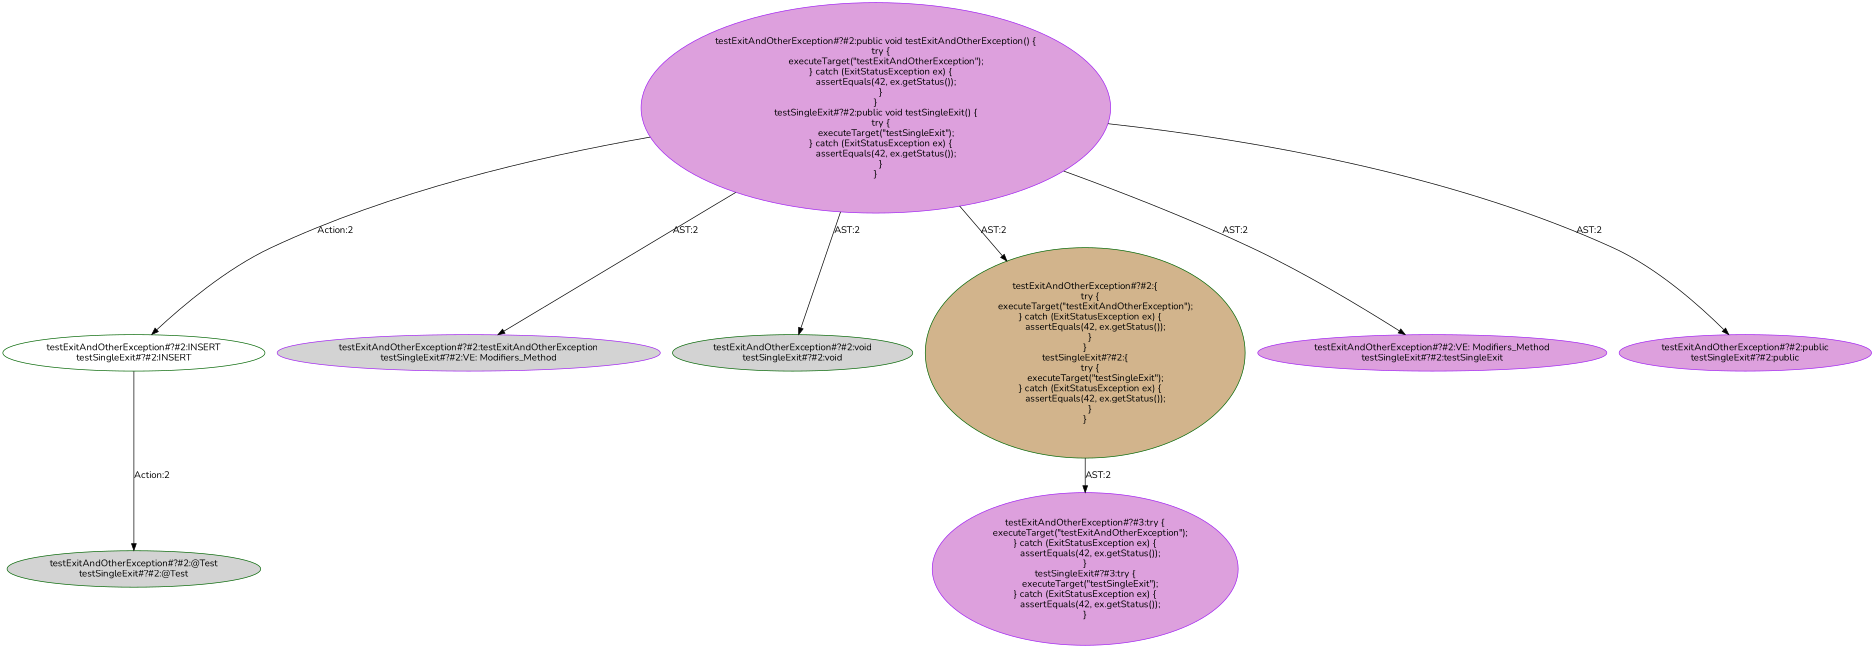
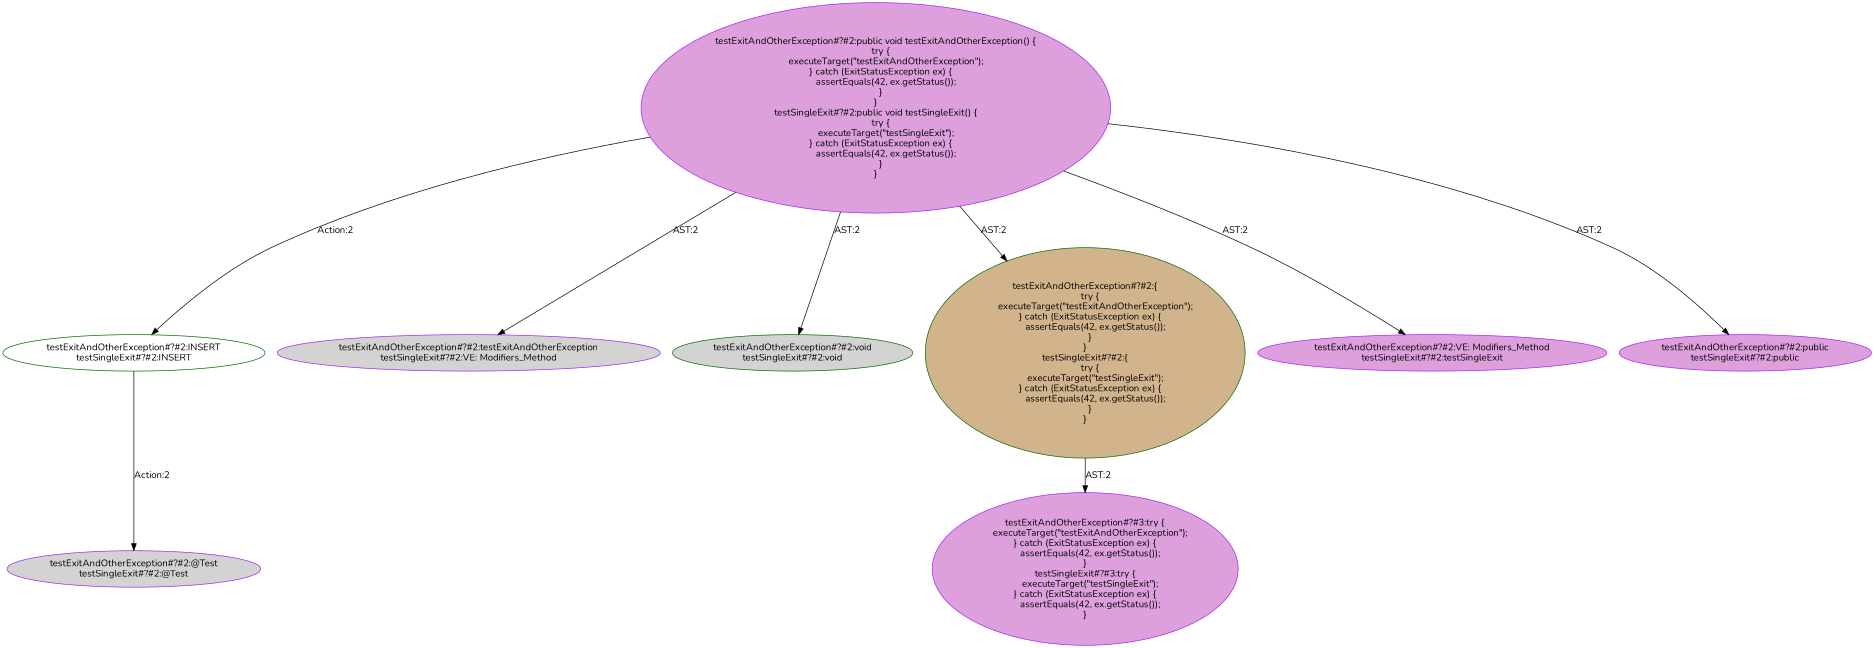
node "testExitAndOtherException#?#2:@Test testSingleExit#?#2:@Test": color darkgreen -> purple
